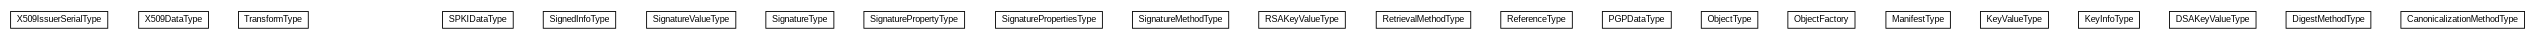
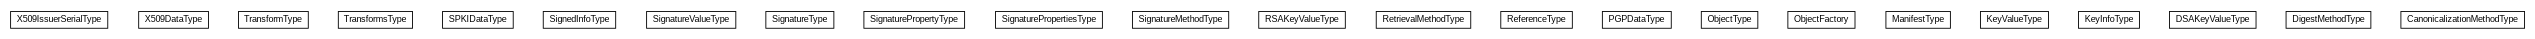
node "TransformsType": added
